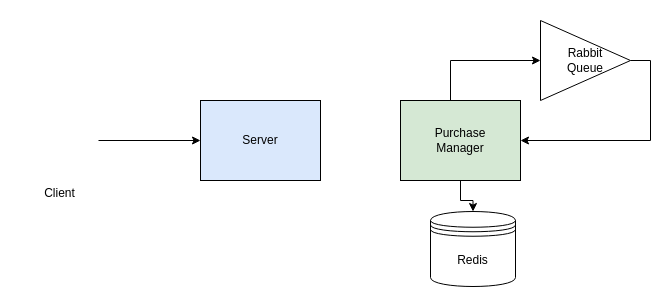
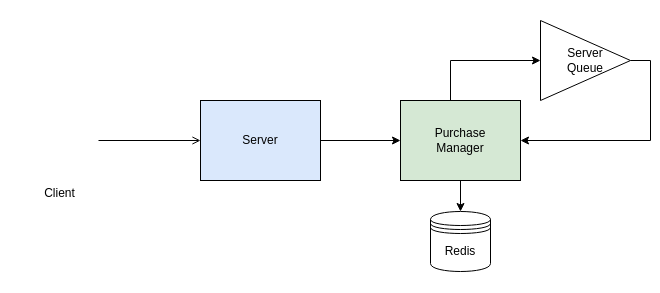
node "Rabbit Queue": label "Rabbit Queue" -> "Server Queue"
edge "Client" -> "Server": arrowhead classic -> open
edge "Server" -> "Purchase Manager": added
node "Redis": size 85x75 -> 60x60
